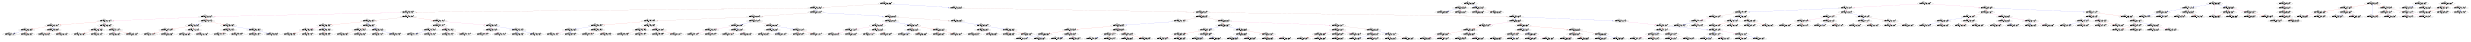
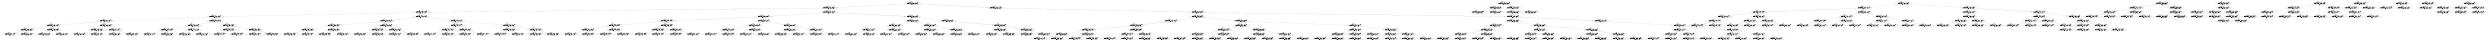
node "Node{data=[5620, 5620]}": added
node "Node{data=[7827, 7827]}": removed
node "Node{data=[1961, 1961]}": added
